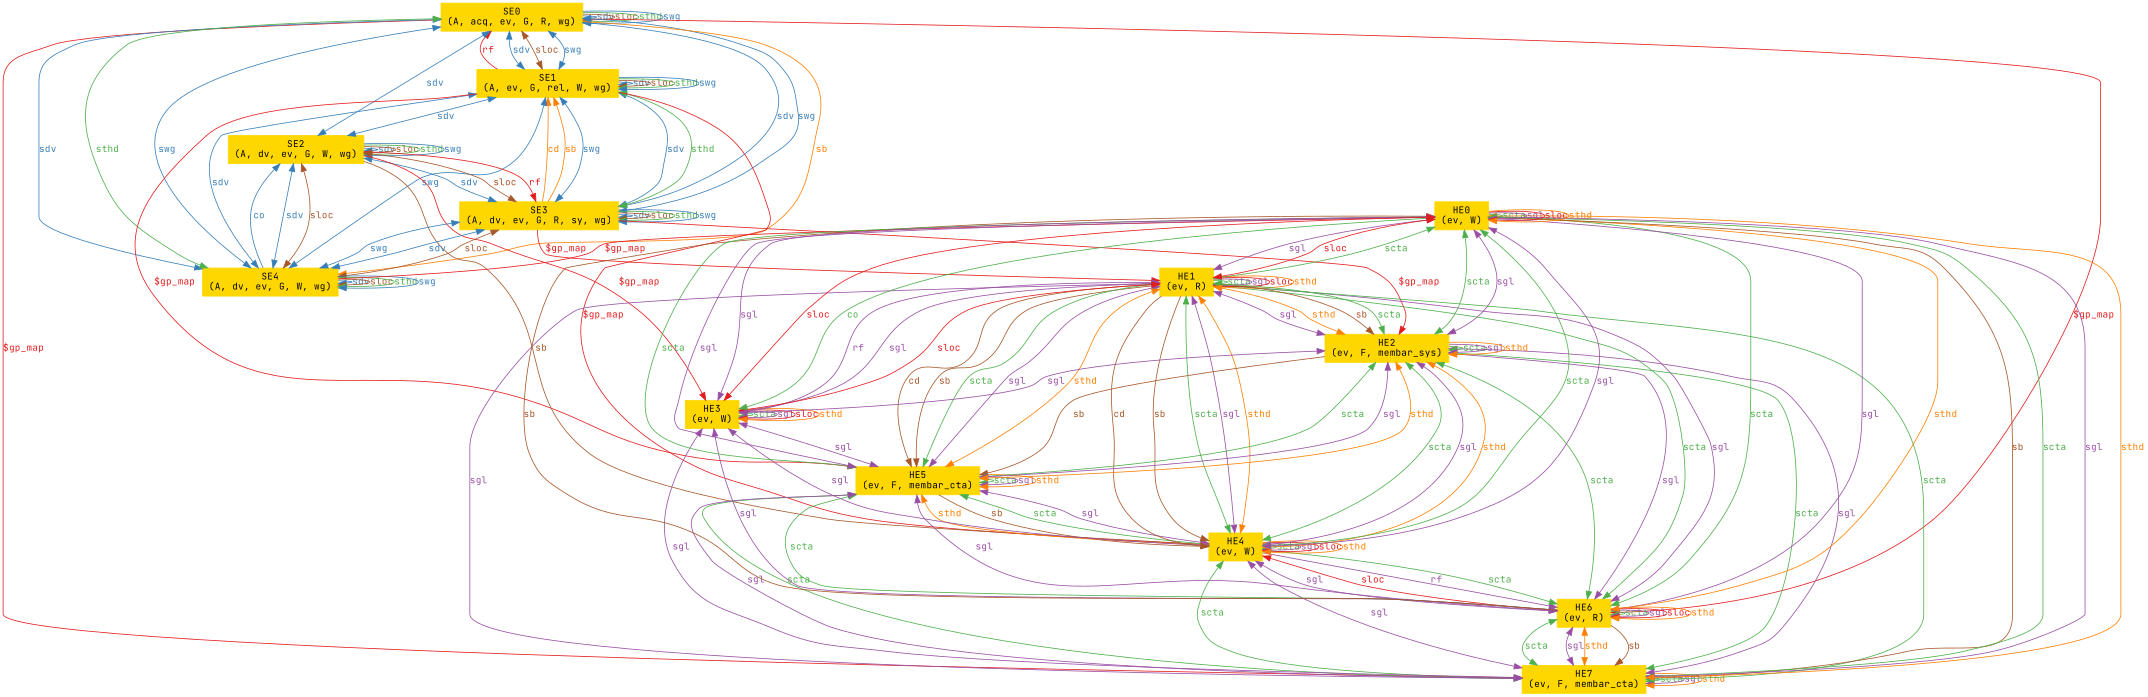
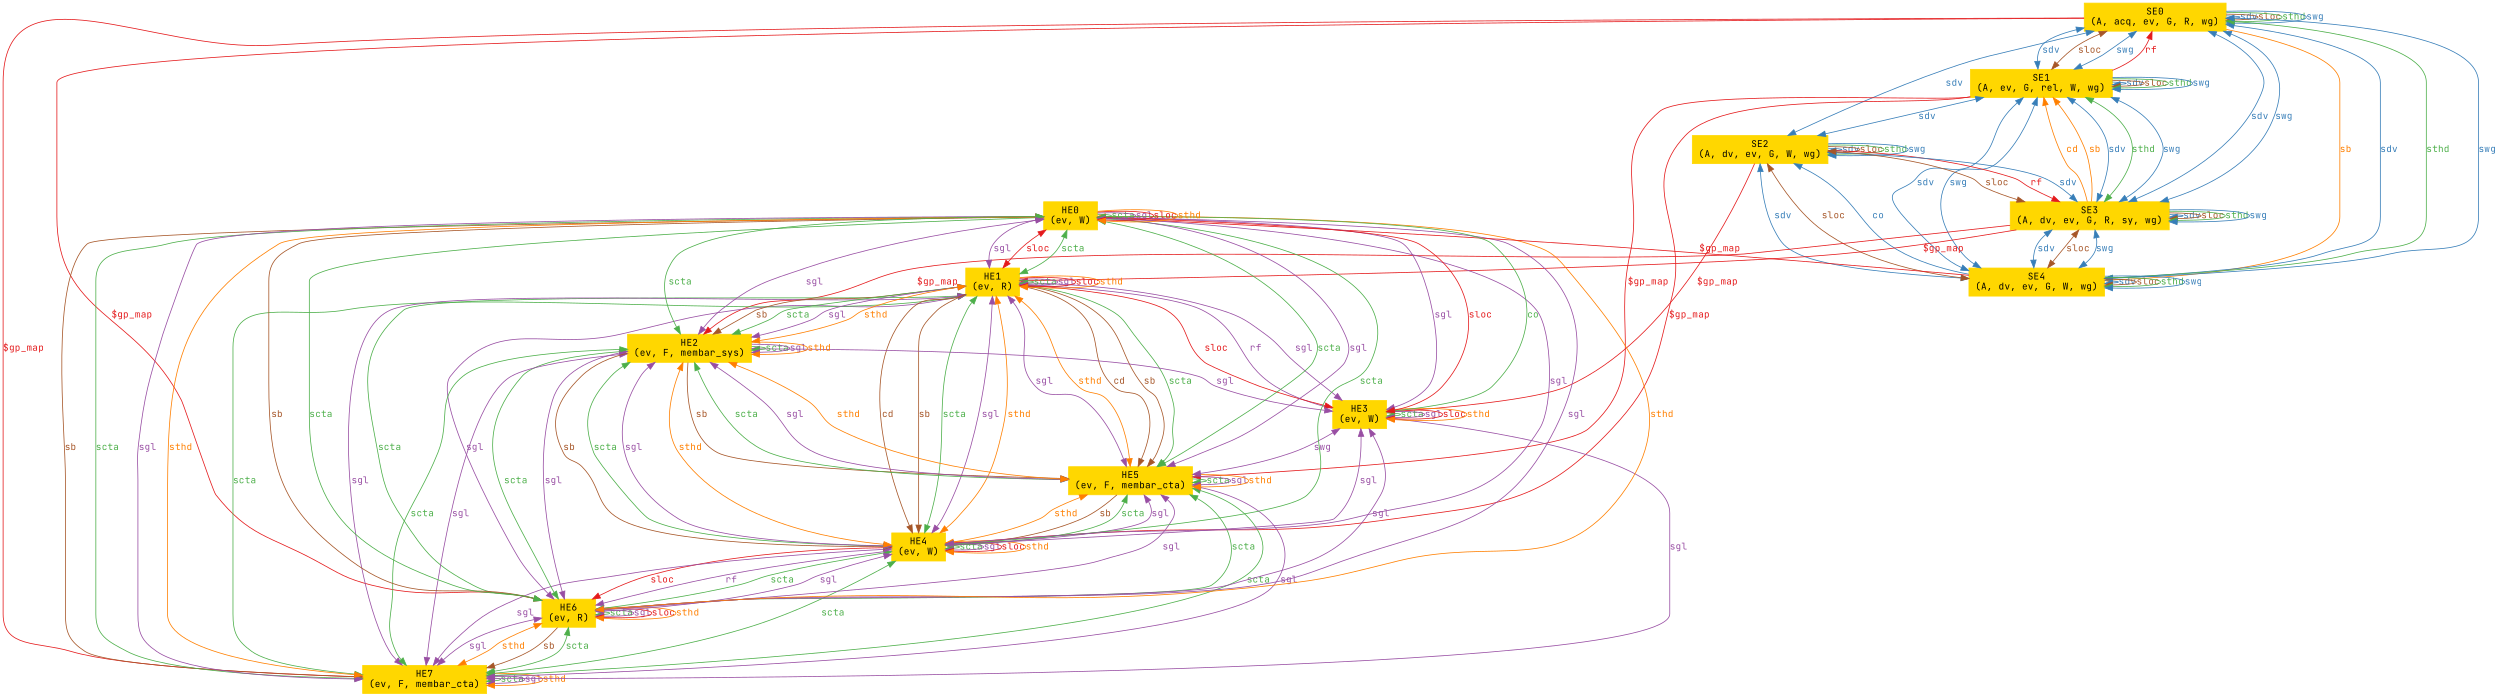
edge "HE3 (ev, W)" -- "HE5 (ev, F, membar_cta)": label "sgl" -> "swg"
edge "SE2 (A, dv, ev, G, W, wg)" -> "HE4 (ev, W)": now "HE2 (ev, F, membar_sys)" -> "HE4 (ev, W)"
